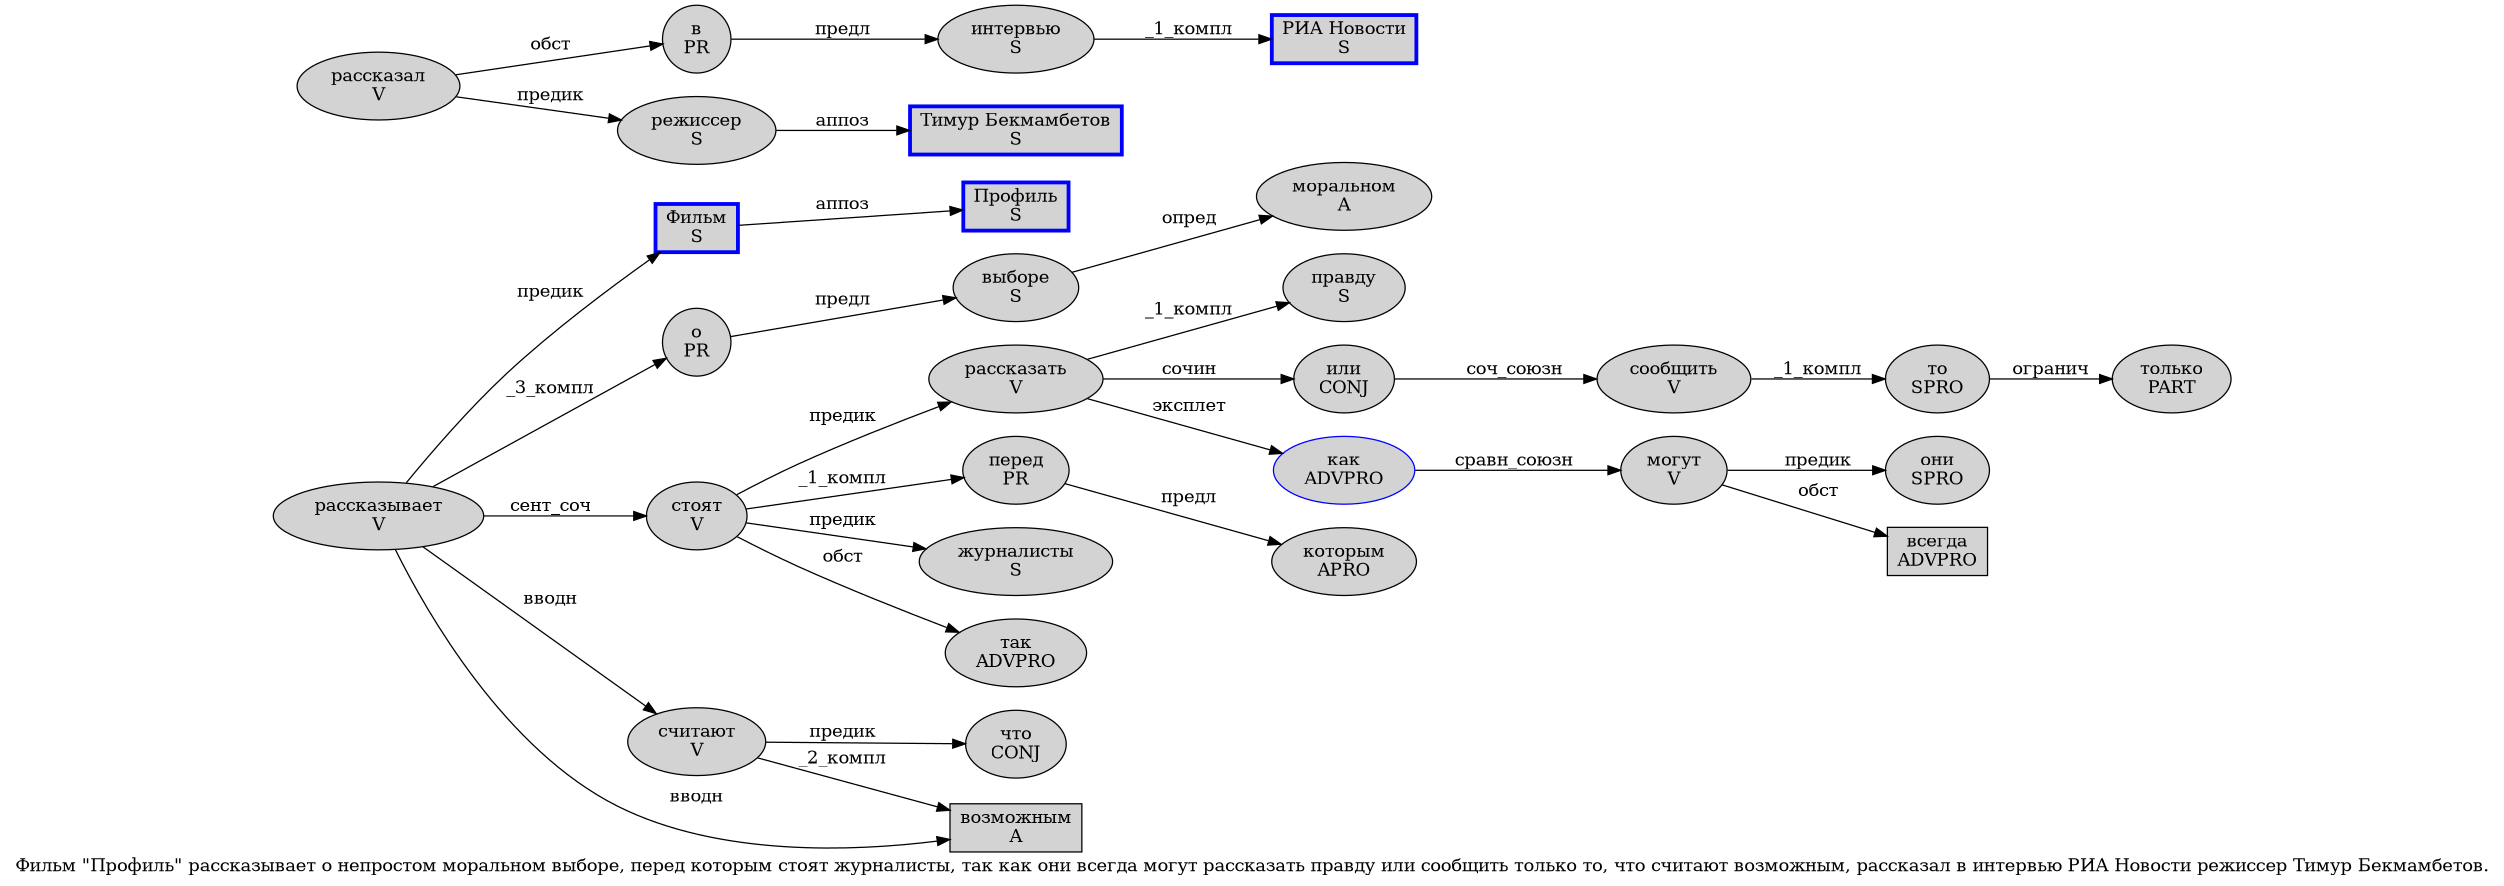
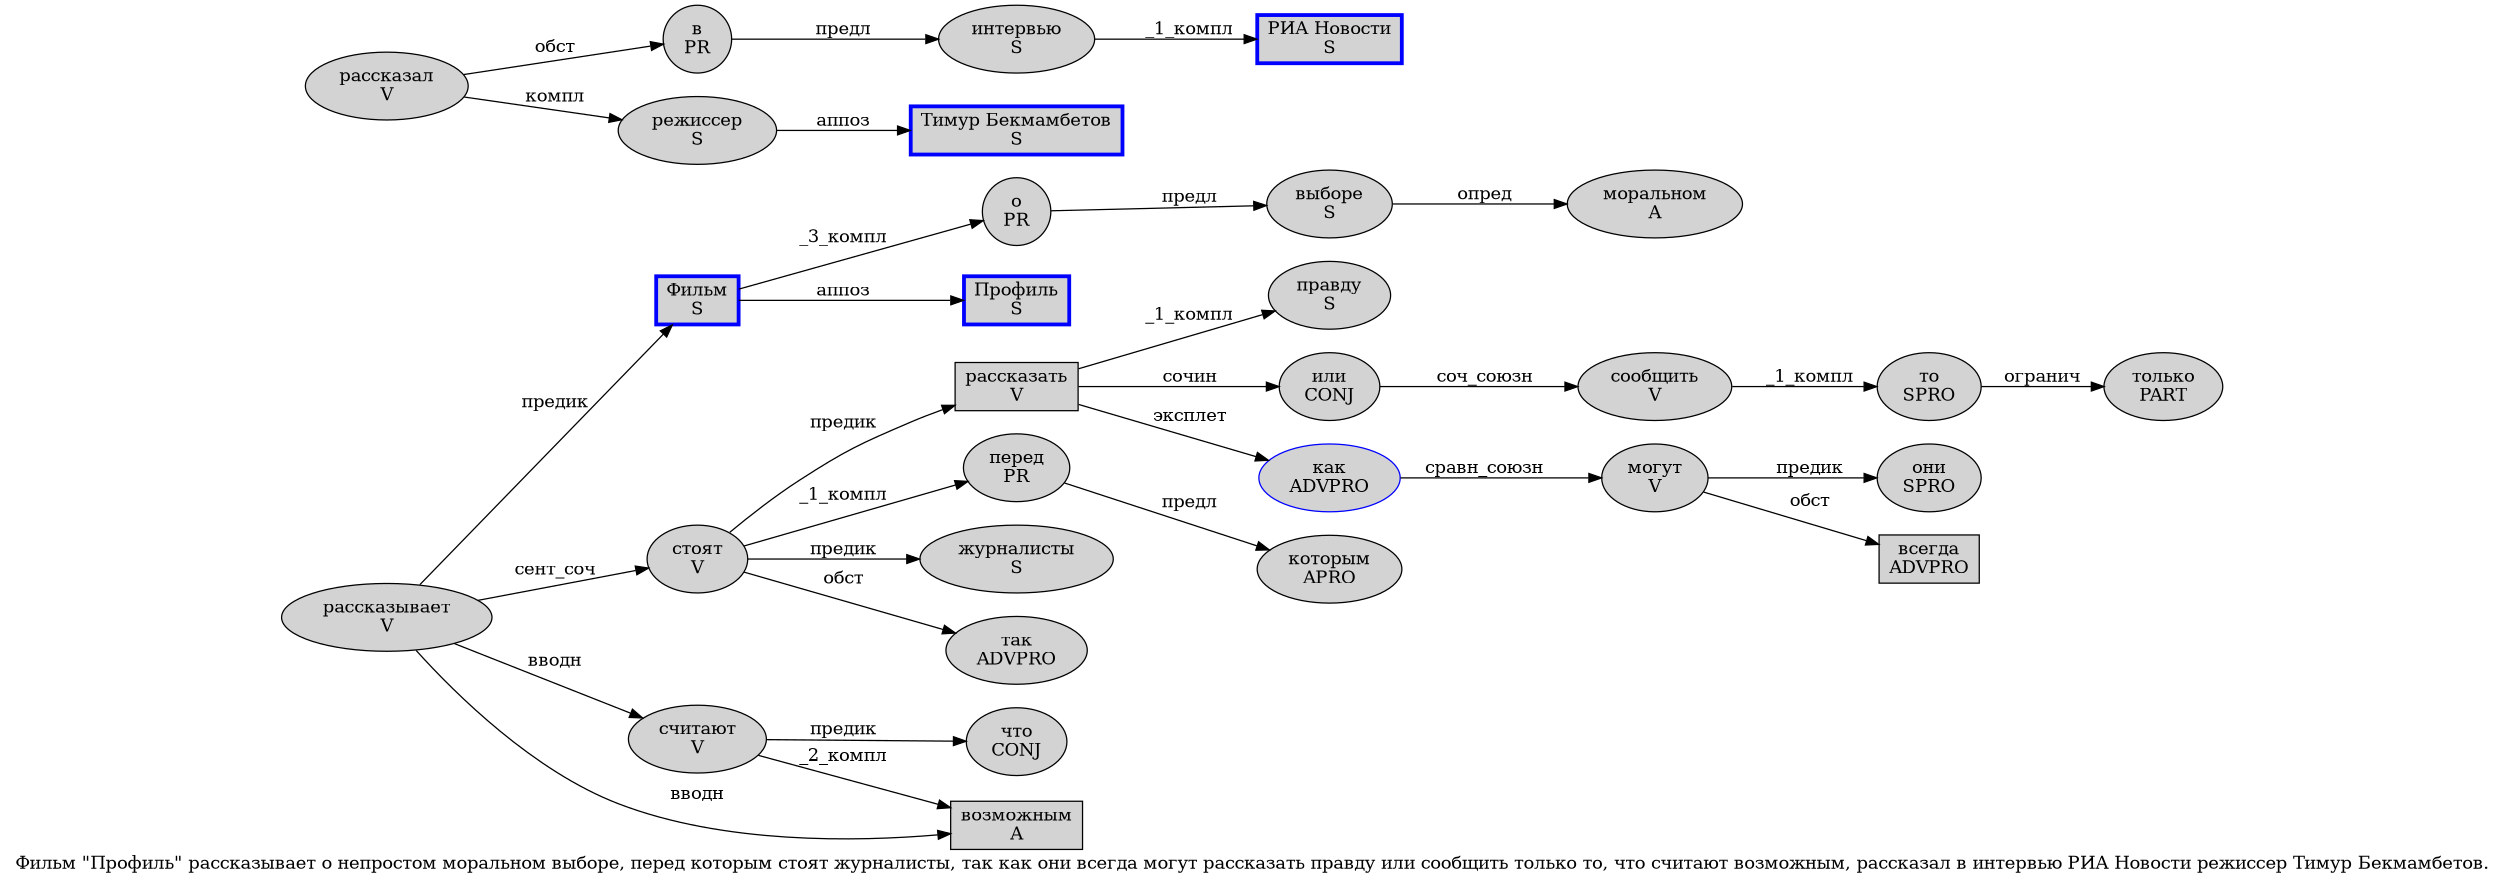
edge "рассказал V" -> "режиссер S": label "предик" -> "компл"
node "рассказать V": shape ellipse -> box
edge "рассказывает V" -> "о PR": now "Фильм S" -> "о PR"
